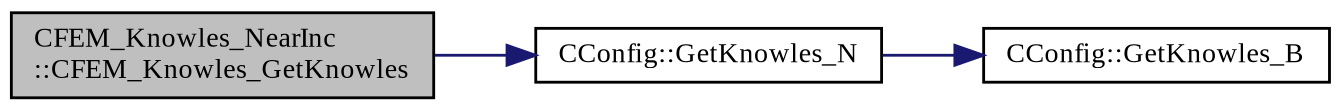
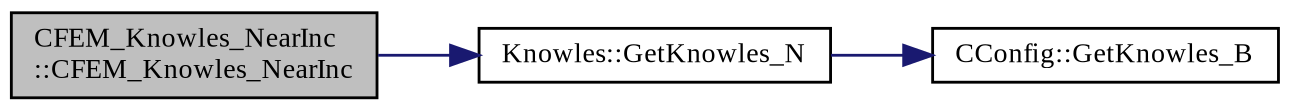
node "CFEM_Knowles_NearInc ::CFEM_Knowles_GetKnowles": label "CFEM_Knowles_NearInc ::CFEM_Knowles_GetKnowles" -> "CFEM_Knowles_NearInc ::CFEM_Knowles_NearInc"
node "CConfig::GetKnowles_N": label "CConfig::GetKnowles_N" -> "Knowles::GetKnowles_N"
